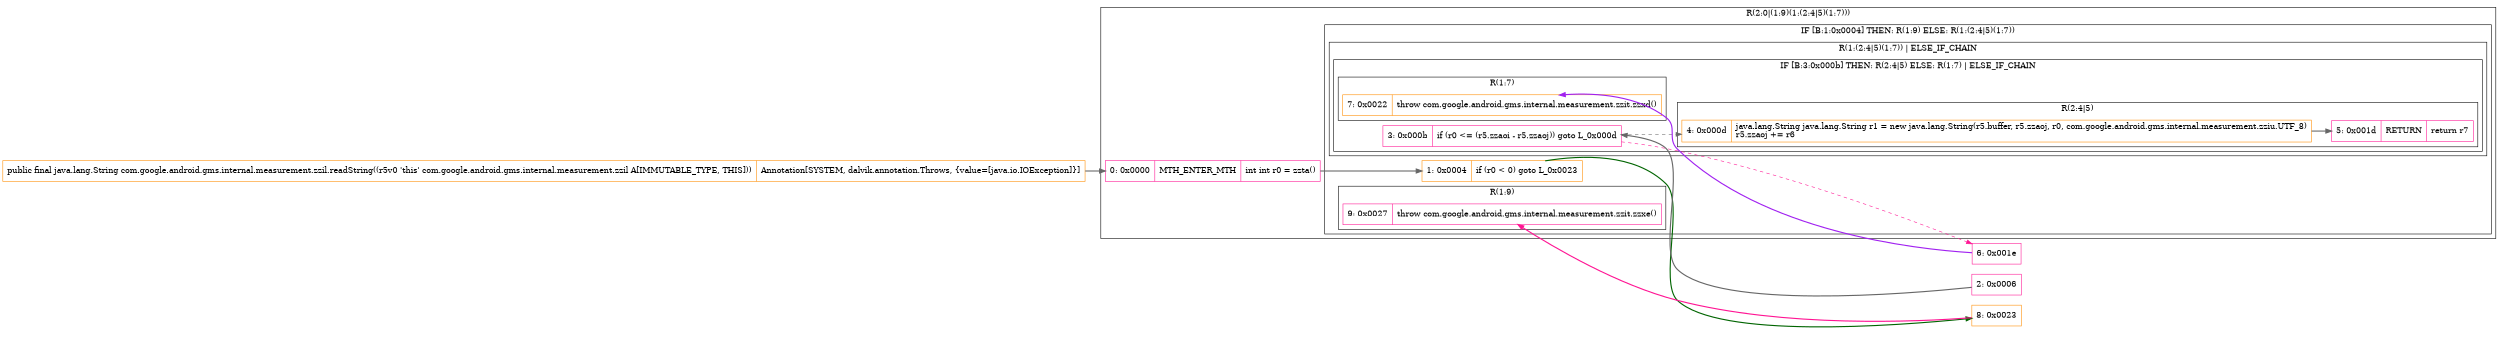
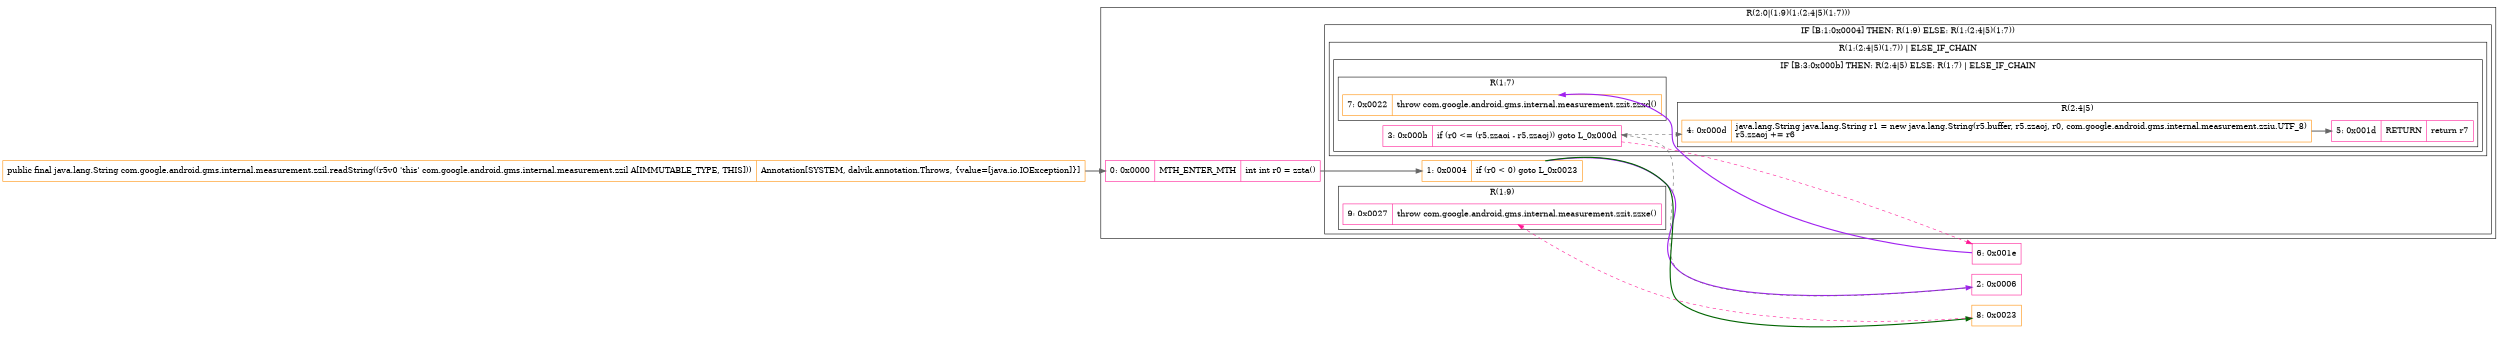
edge "1: 0x0004" -> "2: 0x0006": added
edge "2: 0x0006" -> "3: 0x000b": style bold -> dashed
edge "8: 0x0023" -> "9: 0x0027": style bold -> dashed
